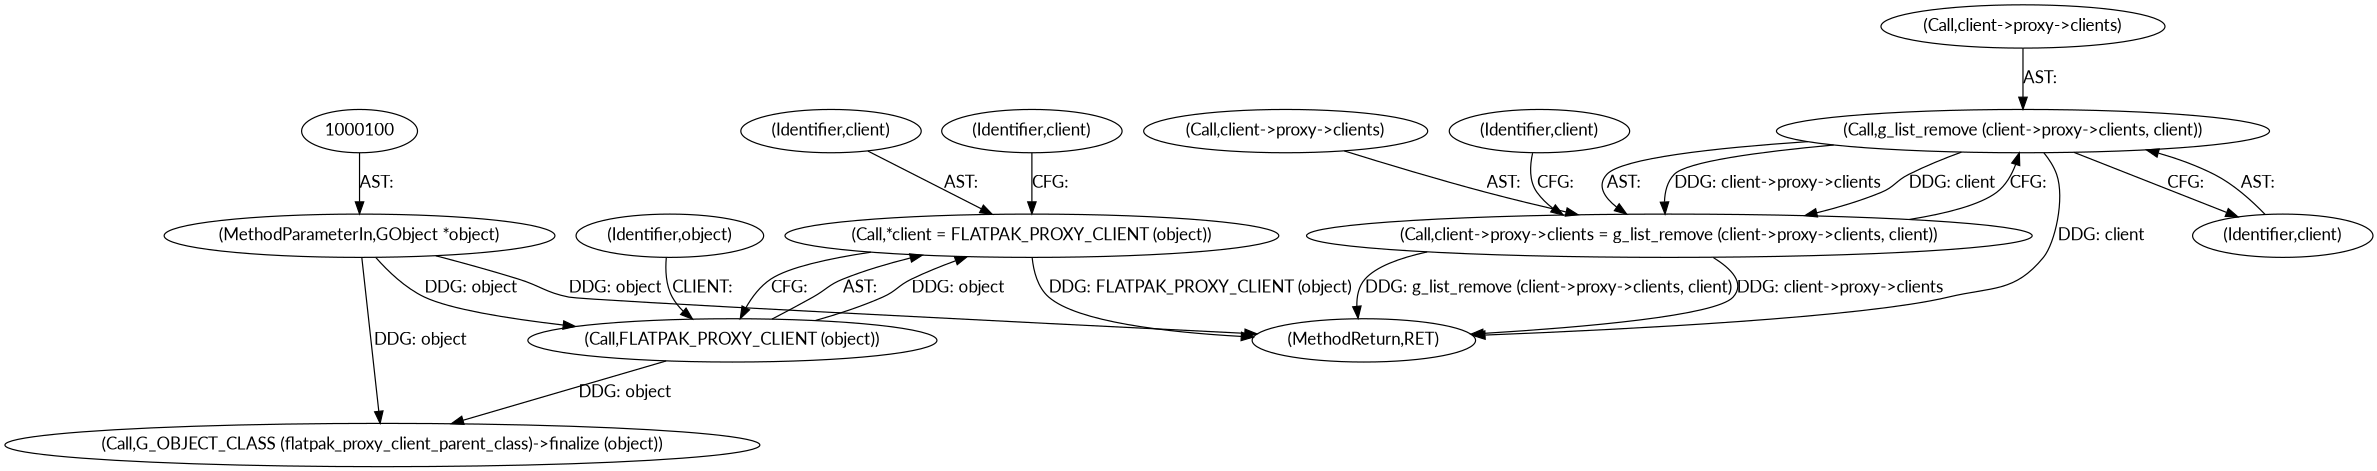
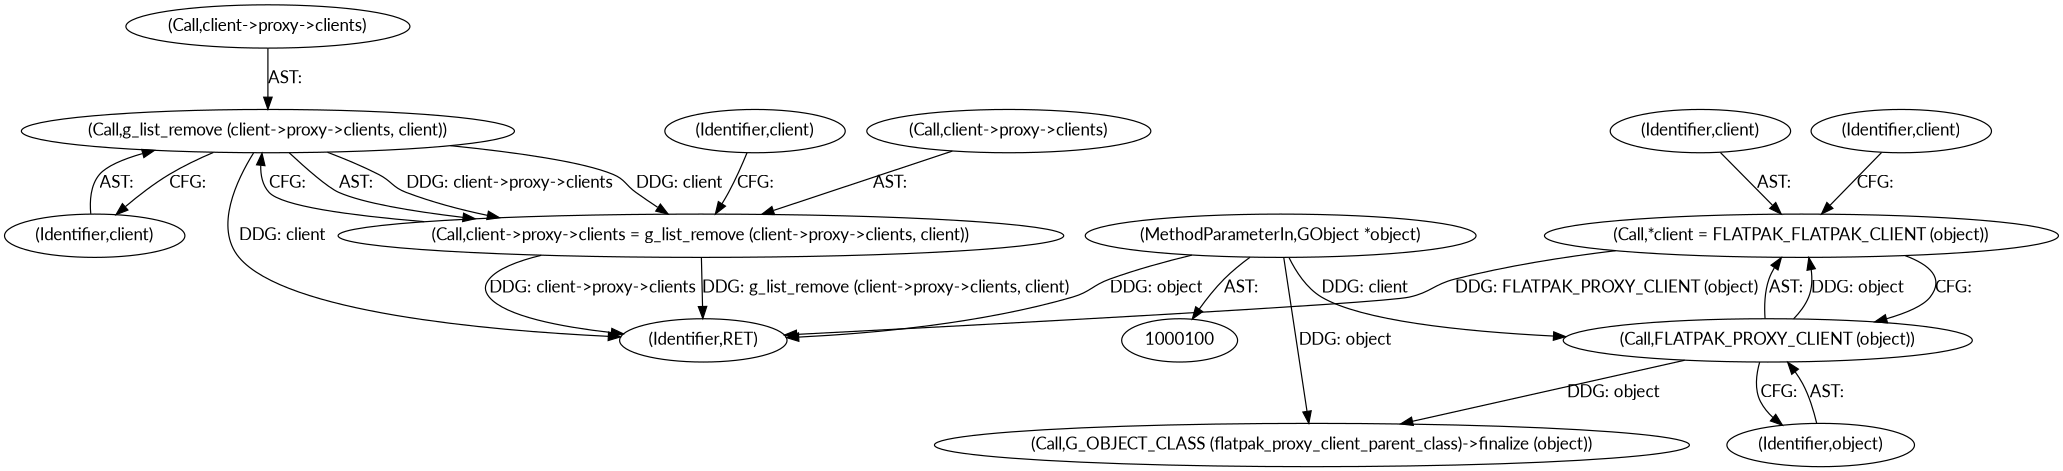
edge "1000100" -> "(MethodParameterIn,GObject *object)": reversed
node "(Call,*client = FLATPAK_PROXY_CLIENT (object))": label "(Call,*client = FLATPAK_PROXY_CLIENT (object))" -> "(Call,*client = FLATPAK_FLATPAK_CLIENT (object))"
edge "(MethodParameterIn,GObject *object)" -> "(Call,FLATPAK_PROXY_CLIENT (object))": label "DDG: object" -> "DDG: client"
edge "(Identifier,object)" -> "(Call,FLATPAK_PROXY_CLIENT (object))": label "CLIENT: " -> "AST: "
node "(MethodReturn,RET)": label "(MethodReturn,RET)" -> "(Identifier,RET)"
edge "(Call,FLATPAK_PROXY_CLIENT (object))" -> "(Identifier,object)": added, label "CFG:"
